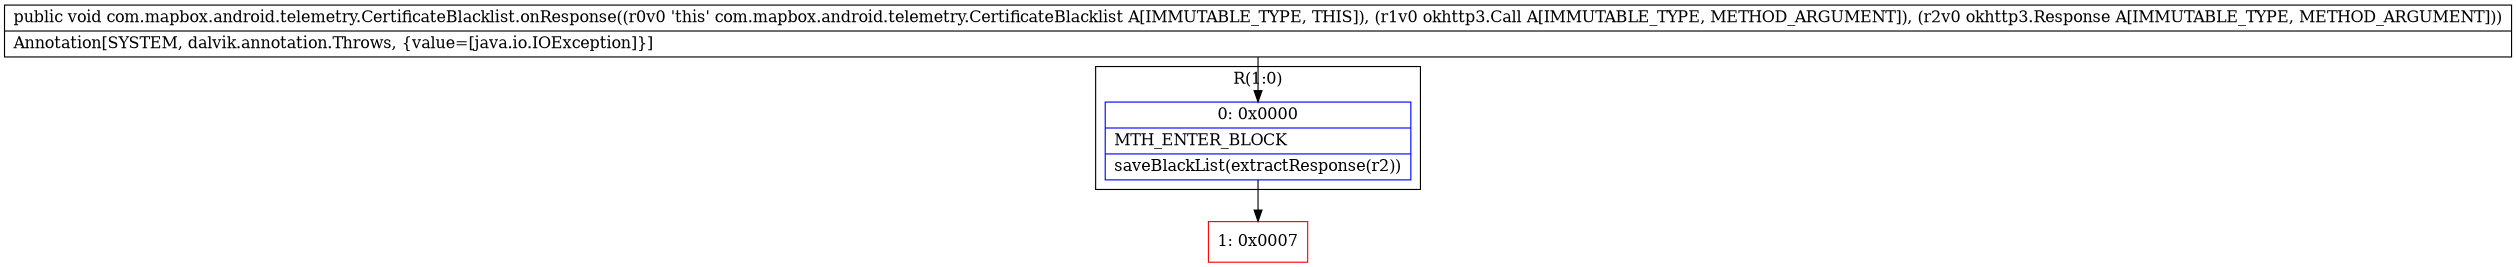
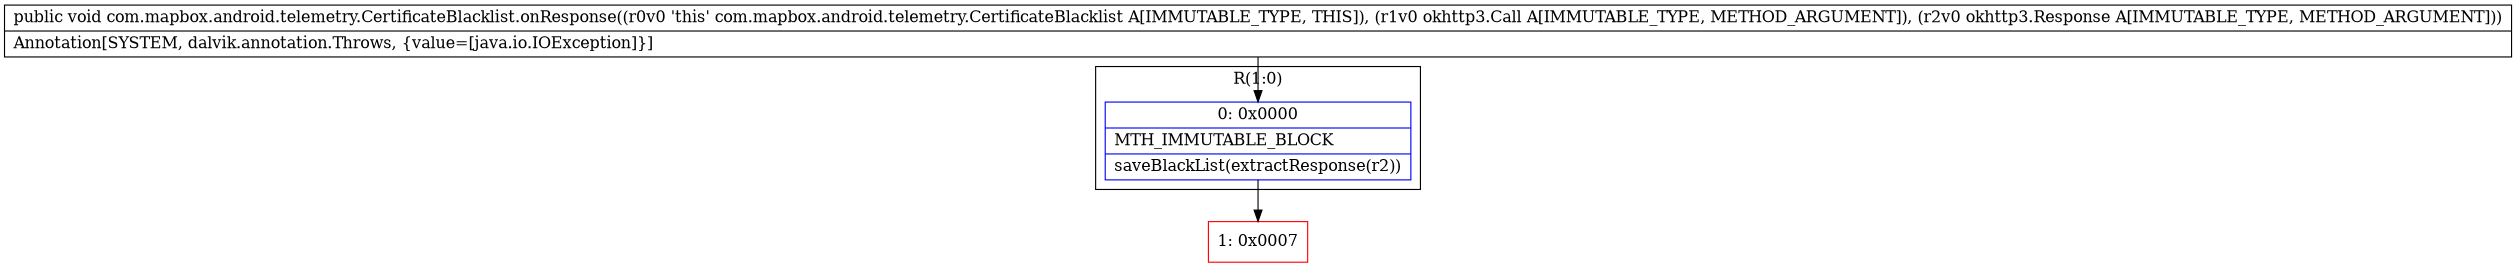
node "0: 0x0000": text "MTH_ENTER_BLOCK" -> "MTH_IMMUTABLE_BLOCK"
